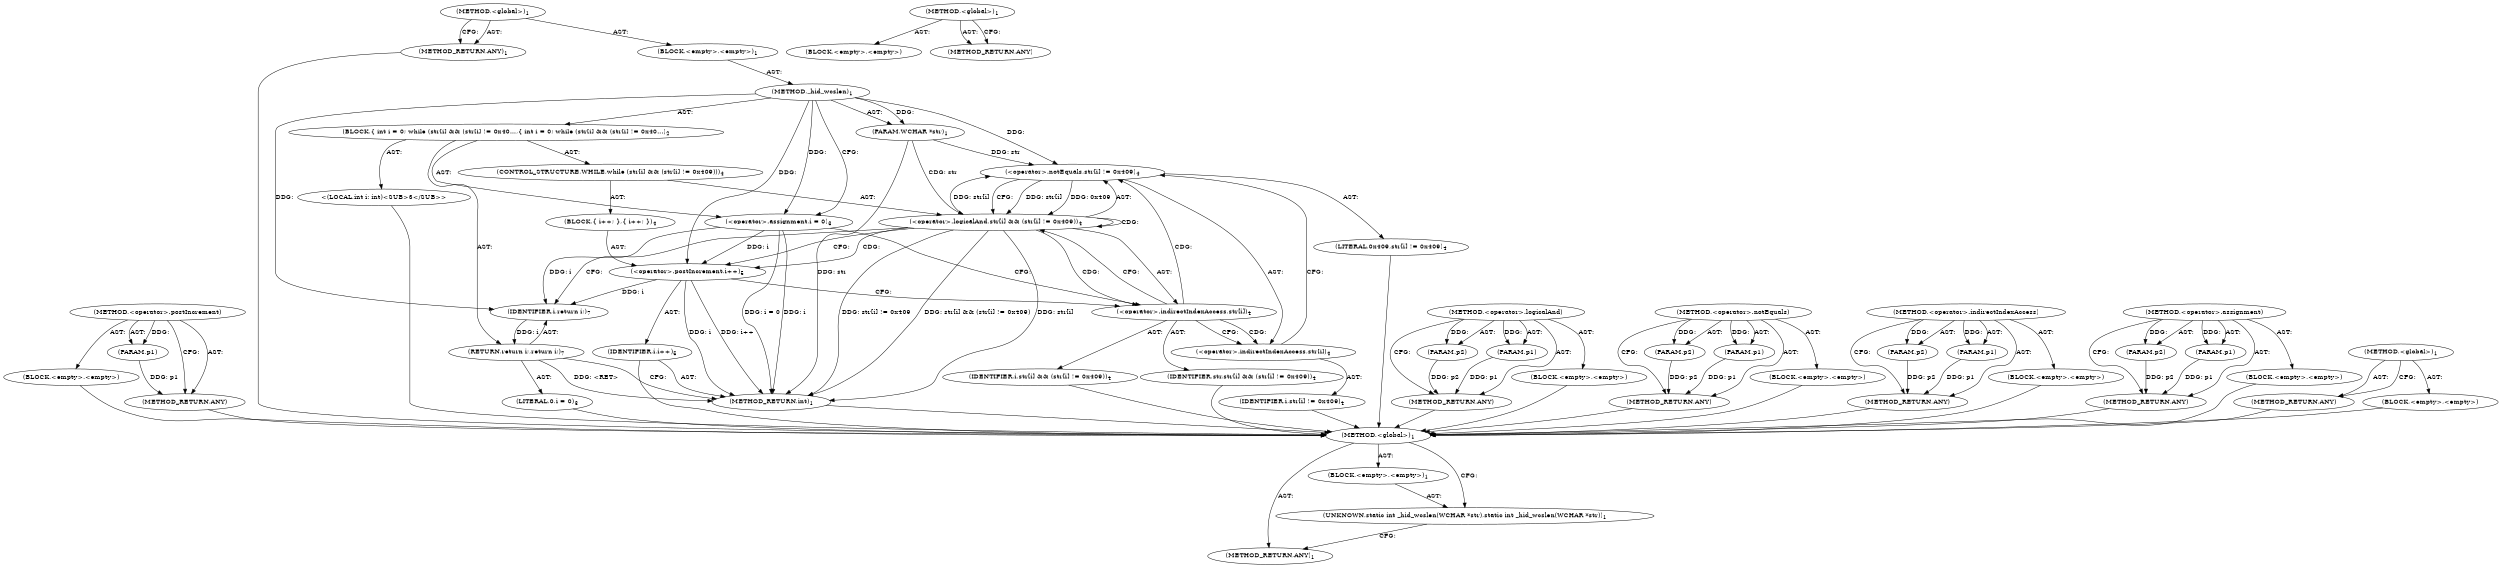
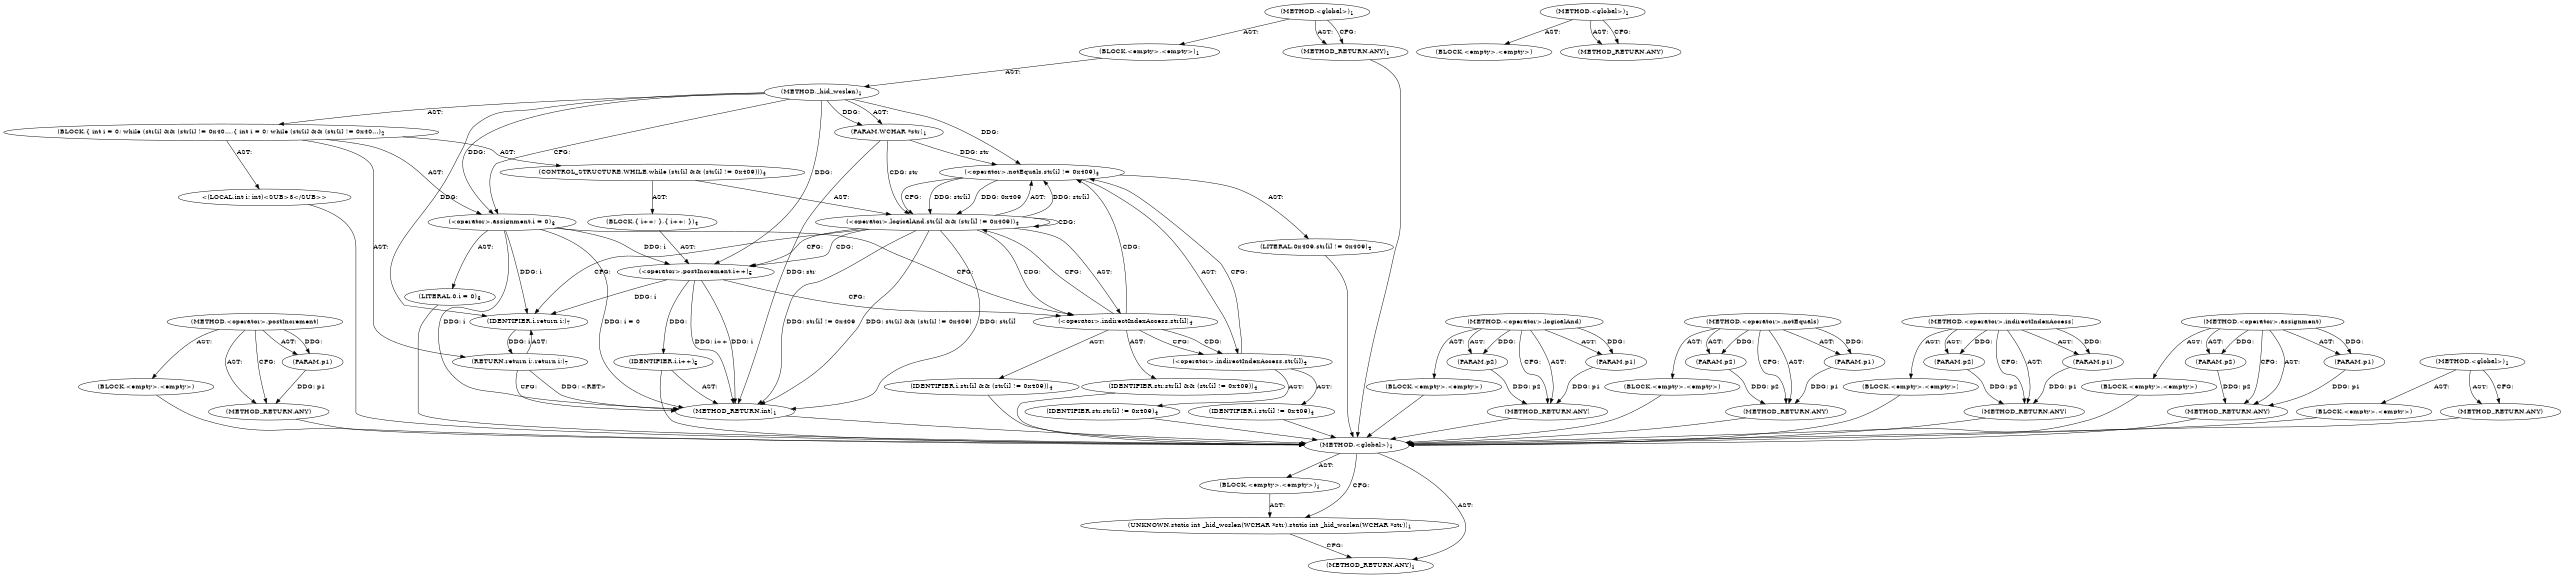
edge "(<operator>.postIncrement,i++)" -> "(IDENTIFIER,i,i++)": label "AST: " -> "DDG: "
edge "(RETURN,return i;,return i;)" -> "(LITERAL,0,i = 0)": now "(<operator>.assignment,i = 0)" -> "(LITERAL,0,i = 0)"
node "(IDENTIFIER,str,str[i] != 0x409)": added
